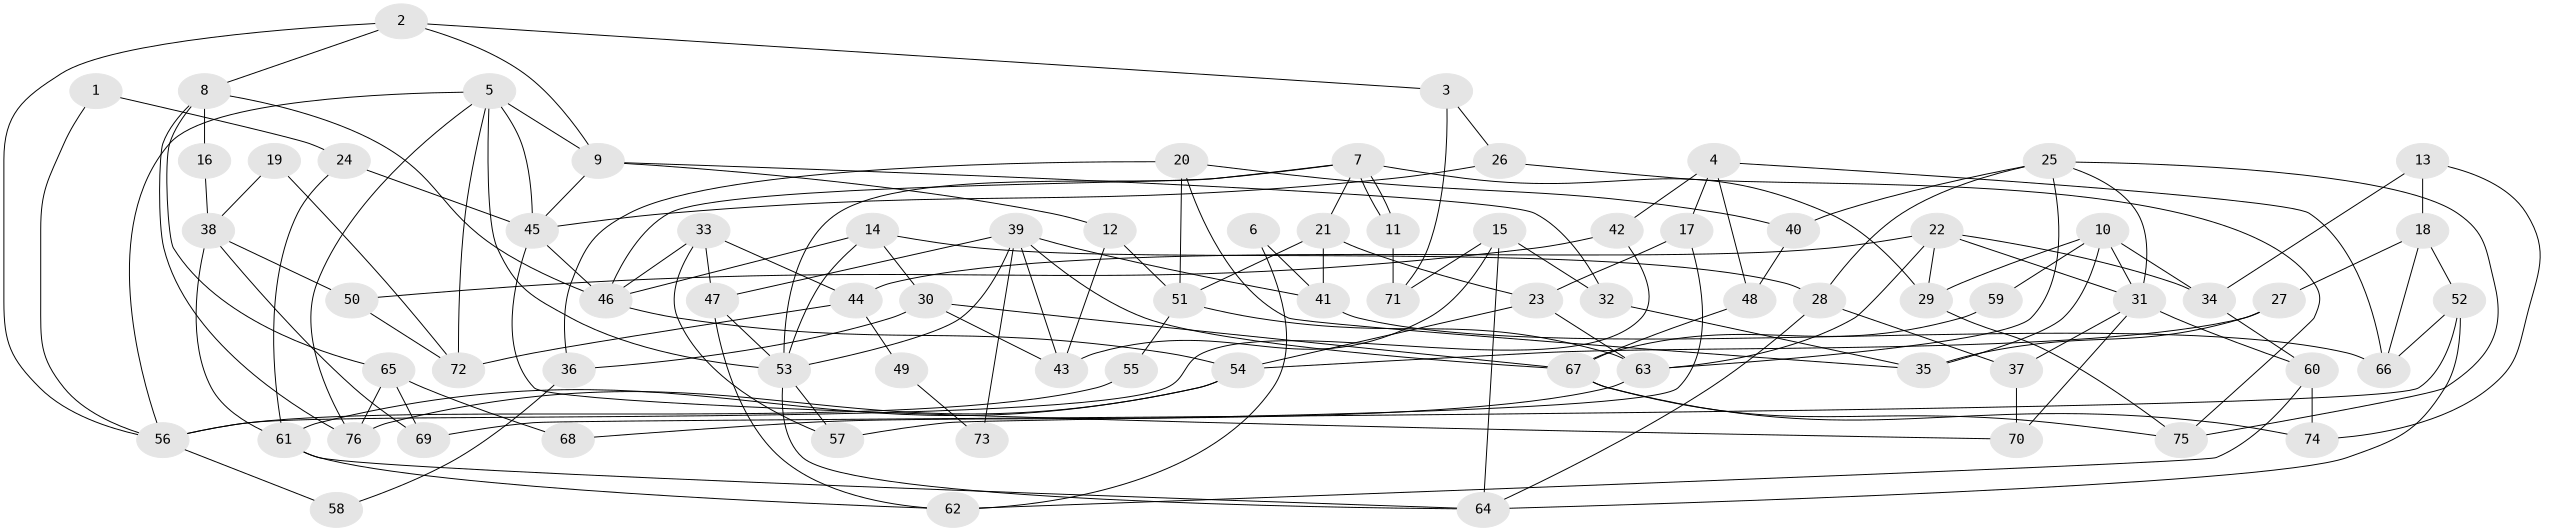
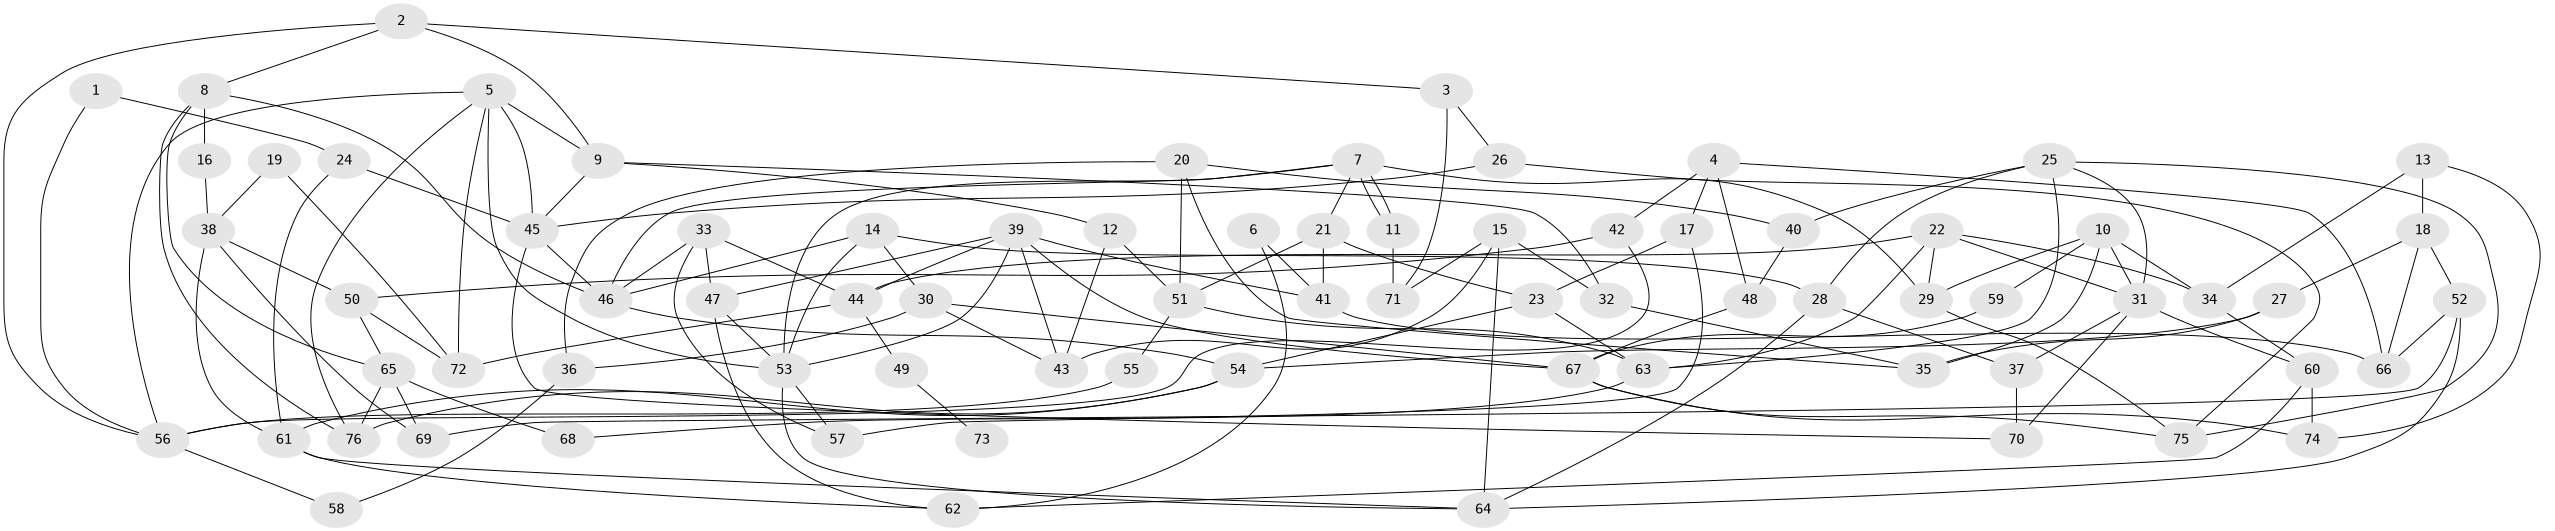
edge "39" -- "73": now "39" -- "44"
edge "50" -- "65": added
